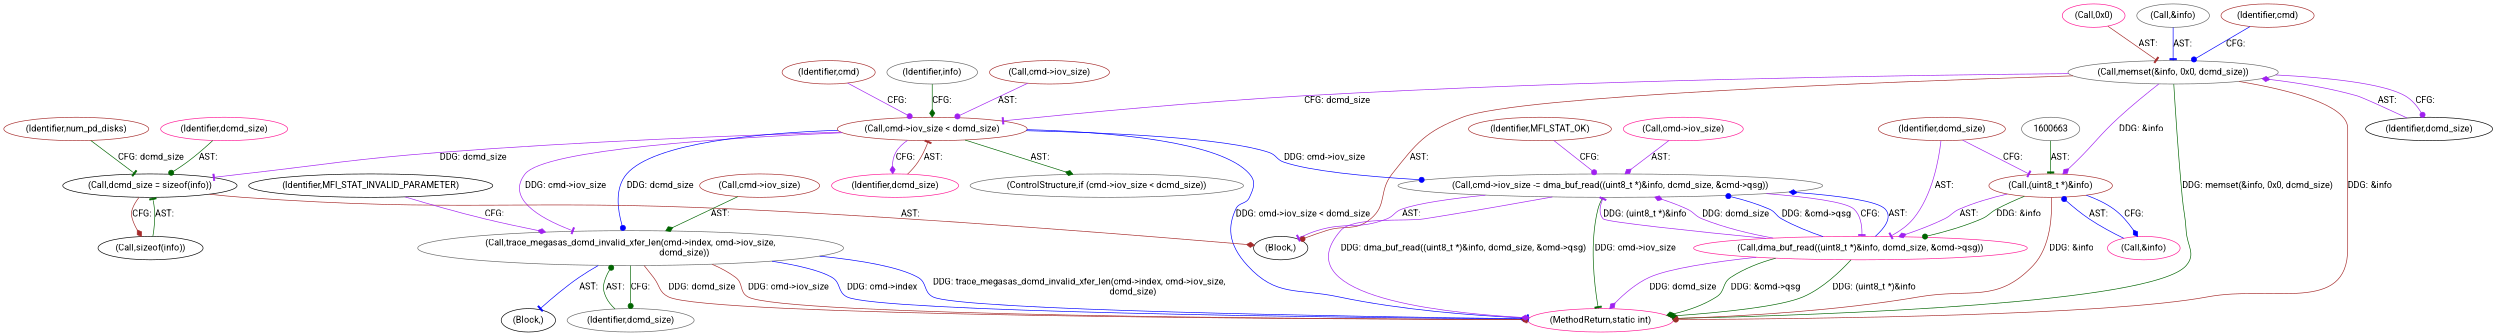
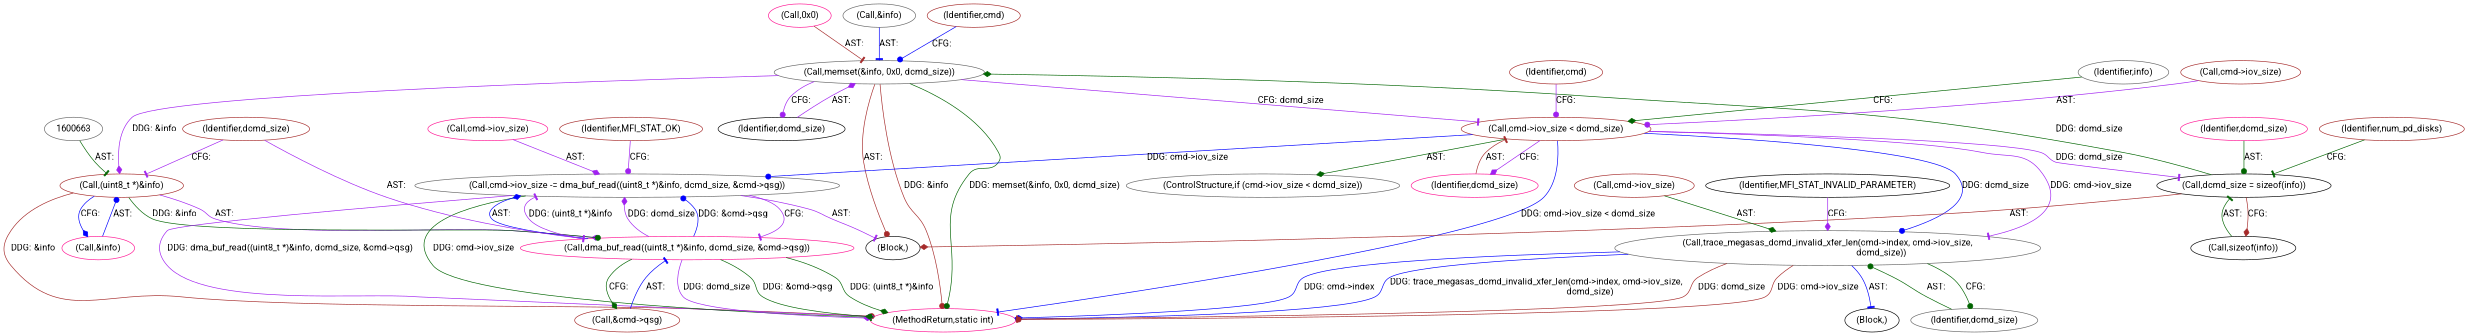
edge "(Call,dcmd_size = sizeof(info))" -> "(Call,memset(&info, 0x0, dcmd_size))": added, label "DDG: dcmd_size"
edge "(Identifier,num_pd_disks)" -> "(Call,dcmd_size = sizeof(info))": label "CFG: dcmd_size" -> "CFG: "
node "(Call,&cmd->qsg)": added
